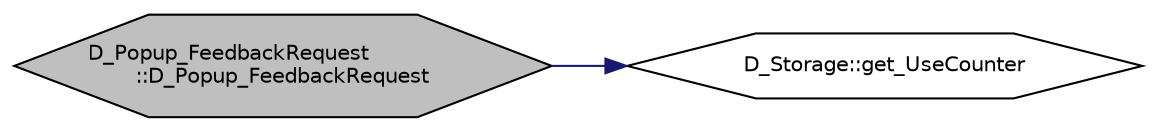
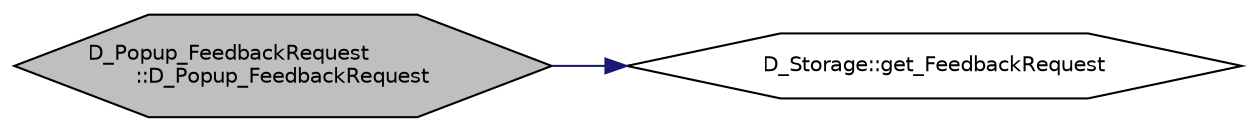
node "D_Storage::get_UseCounter": label "D_Storage::get_UseCounter" -> "D_Storage::get_FeedbackRequest"
